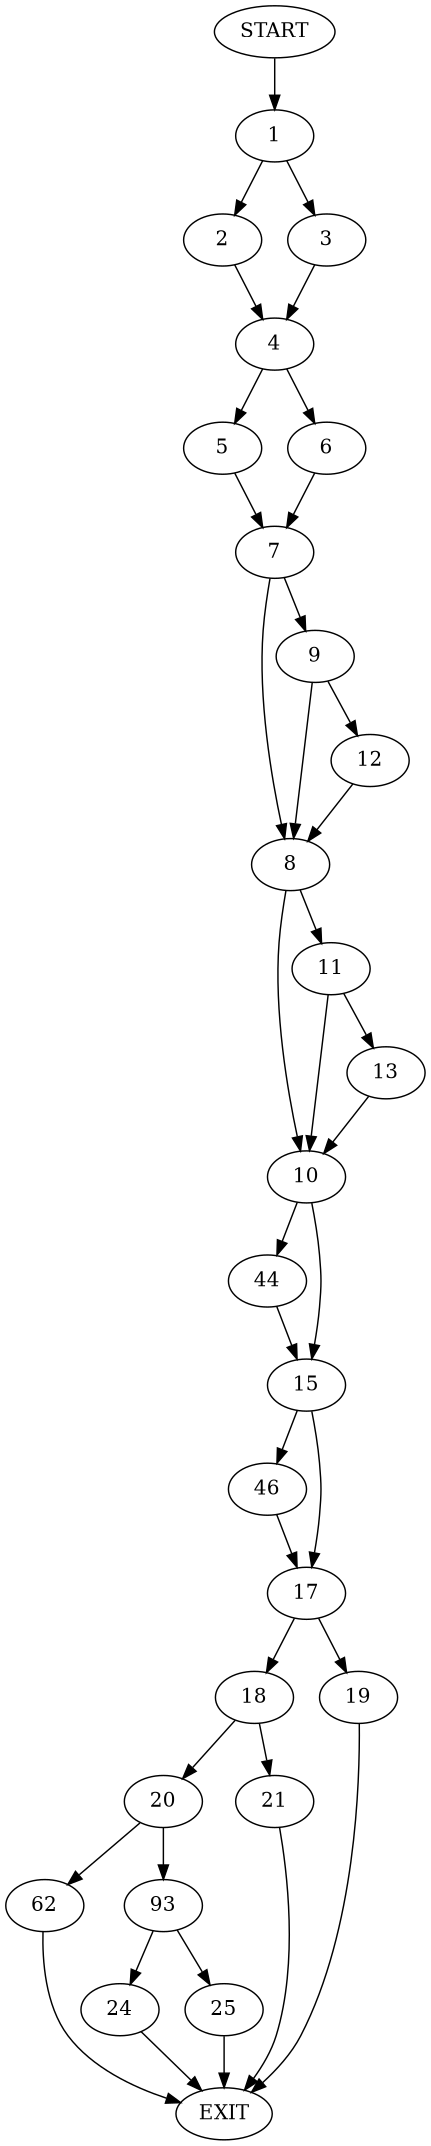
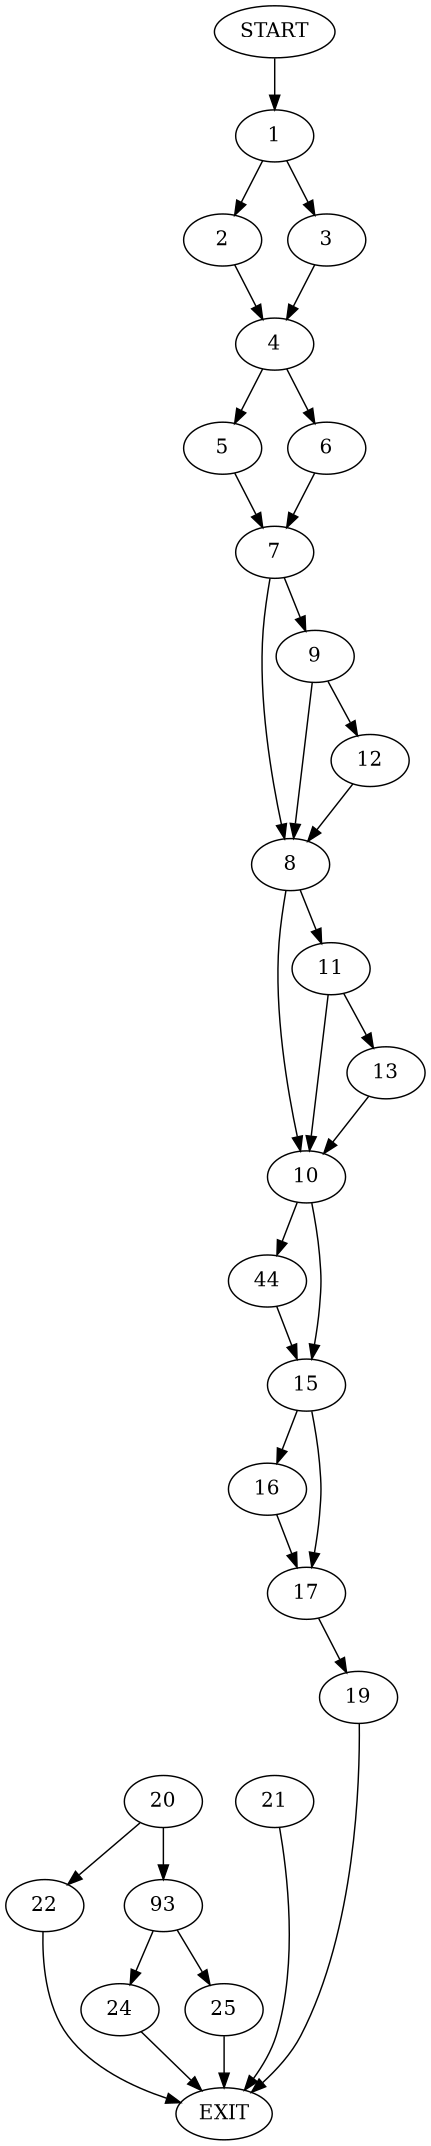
node "46": label "46" -> "16"
node "18": removed
node "62": label "62" -> "22"
